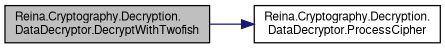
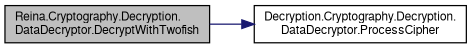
node "Reina.Cryptography.Decryption. DataDecryptor.ProcessCipher": label "Reina.Cryptography.Decryption. DataDecryptor.ProcessCipher" -> "Decryption.Cryptography.Decryption. DataDecryptor.ProcessCipher"
